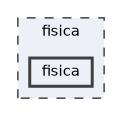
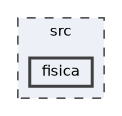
cluster "fisica": label "fisica" -> "src"
